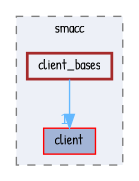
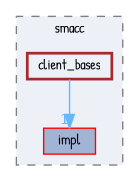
node "client": label "client" -> "impl"
